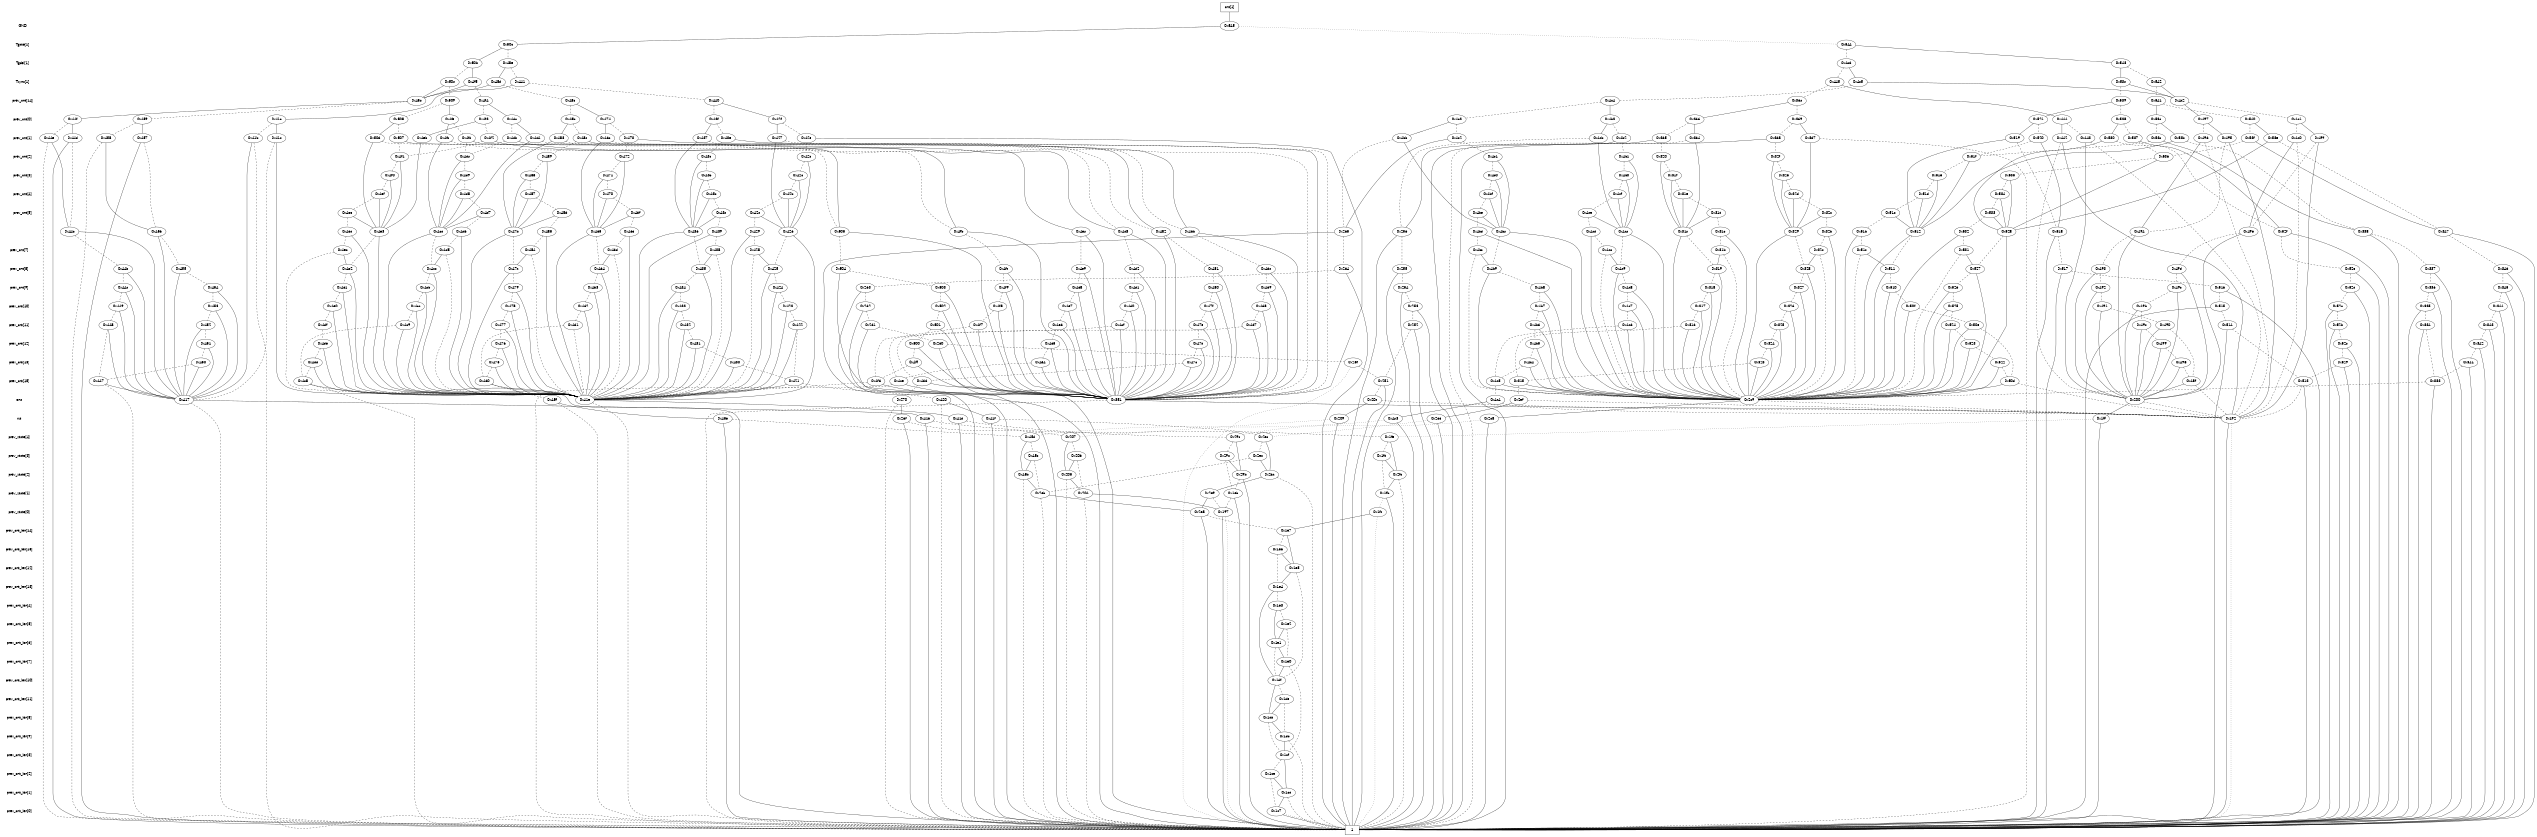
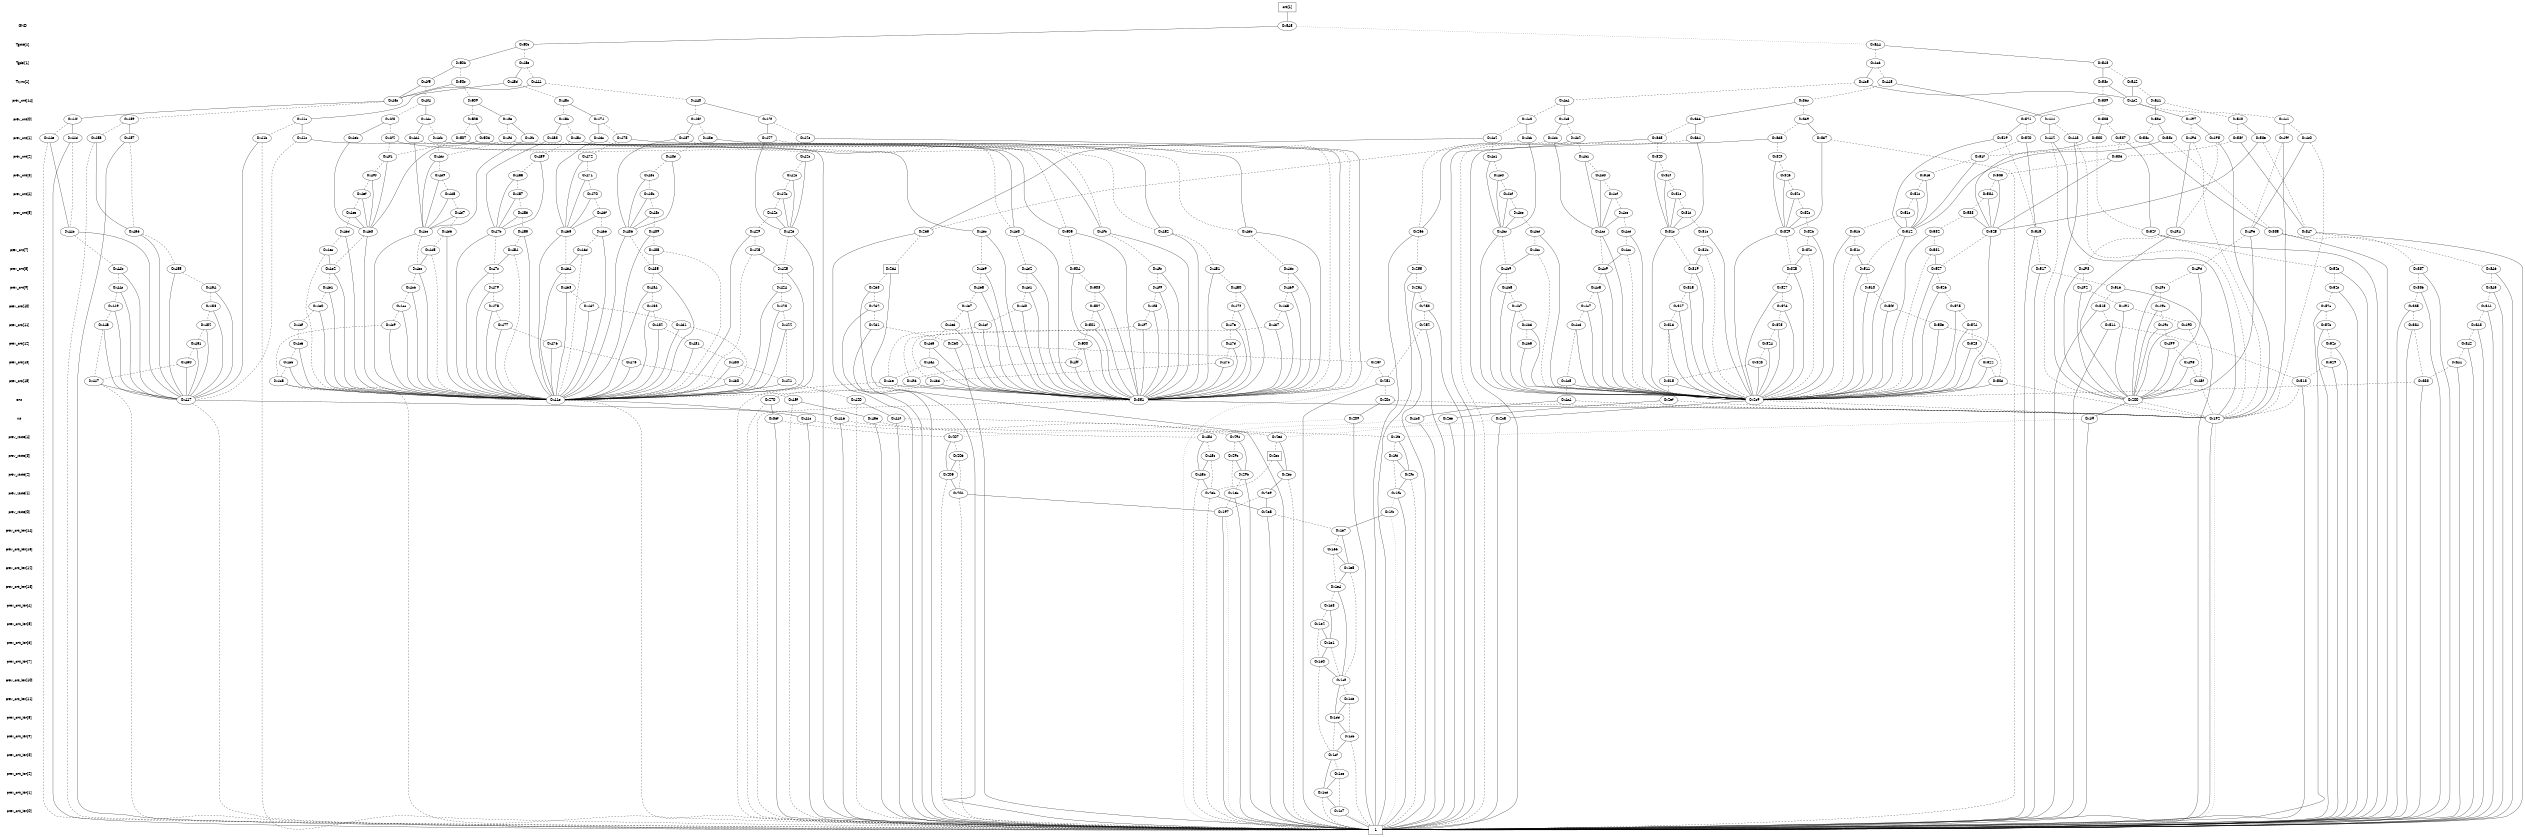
node "0x264": shape ellipse -> box
edge "0x461" -- "0x41e": style dashed -> solid
node "0x4b4": removed
node "0x26f": label "0x26f" -> "0x36f"
node "0x2ec": shape ellipse -> box
